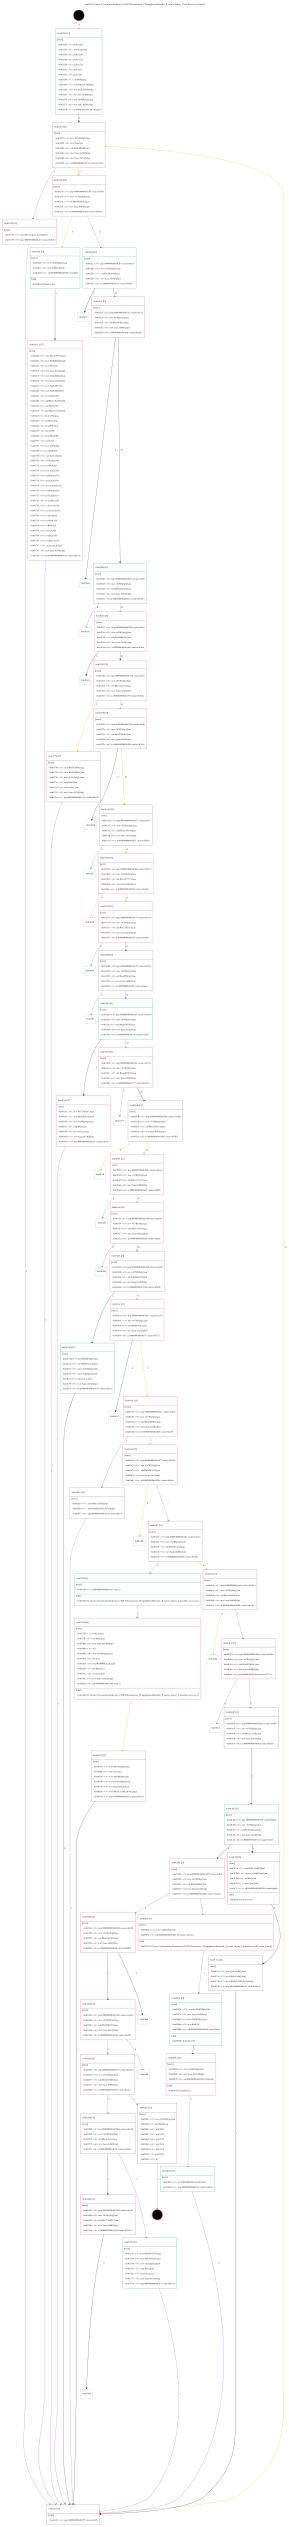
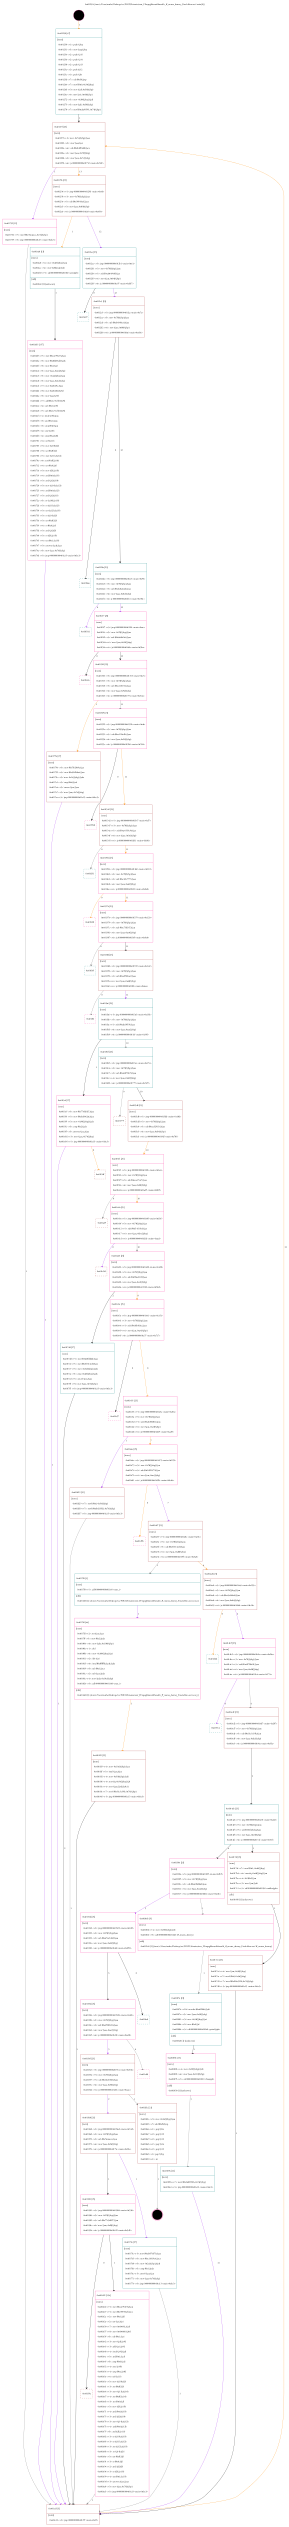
node "0x4013bf [25]": color deeppink -> teal
edge "0x4013d8 [25]" -> "0x4019df": now "0x4015ef [27]" -> "0x4019df"
node "0x401622 [134]": added
